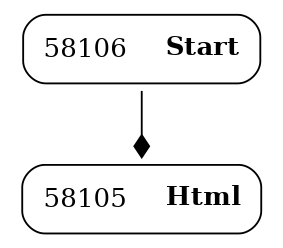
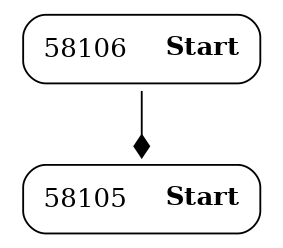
node "58105": text "Html" -> "Start"
